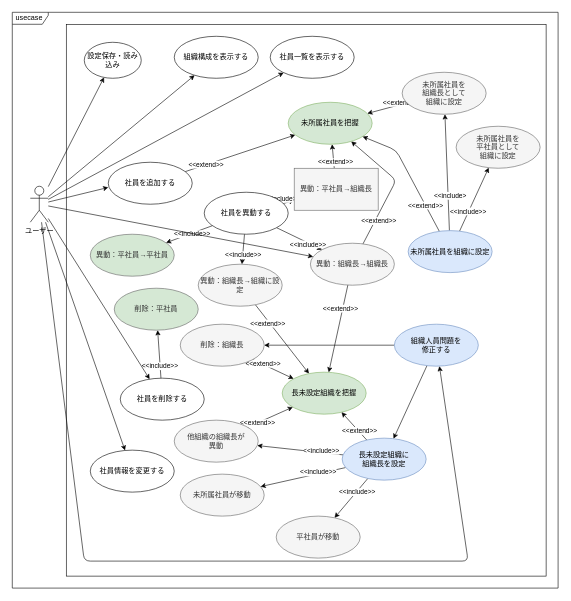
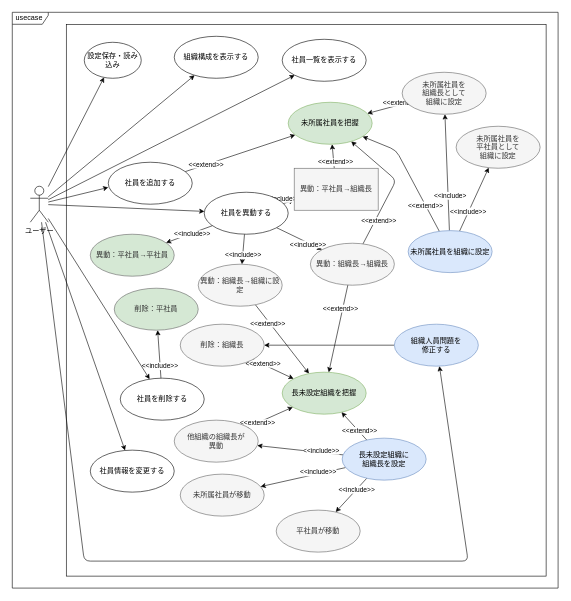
node "社員一覧を表示する": moved (312, 57) -> (324, 60)
edge "ユーザー" -> "異動：組織長→組織長": now "ユーザー" -> "社員を異動する"
edge "組織人員問題を 修正する" -> "長未設定組織に 組織長を設定": removed
node "平社員が移動": moved (318, 537) -> (318, 531)
